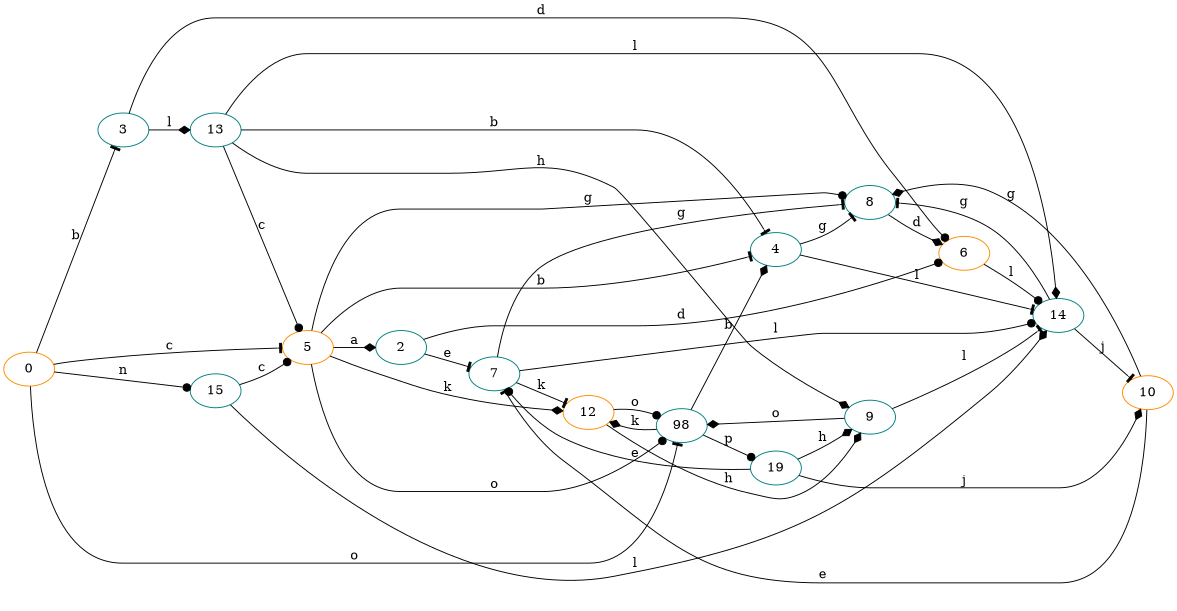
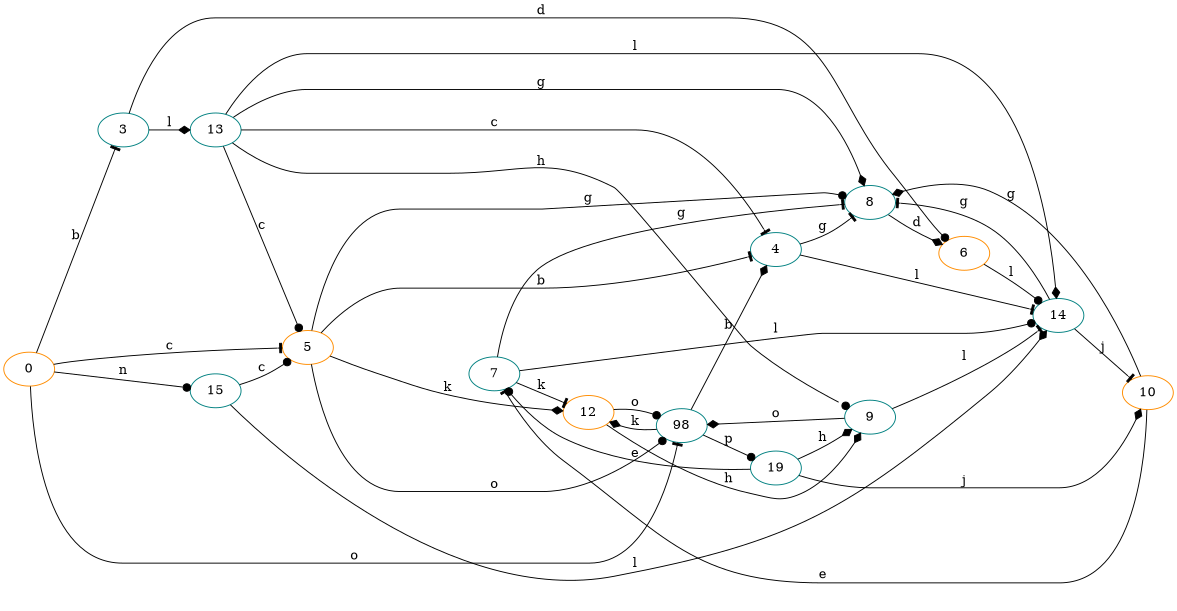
edge "13" -> "8": added, label "g"
edge "13" -> "4": label "b" -> "c"
edge "13" -> "9": arrowhead diamond -> dot
node "2": removed
